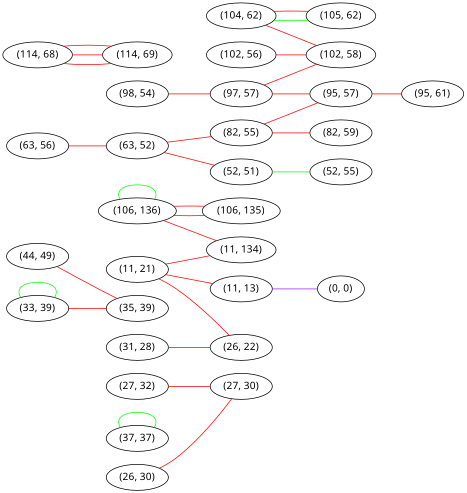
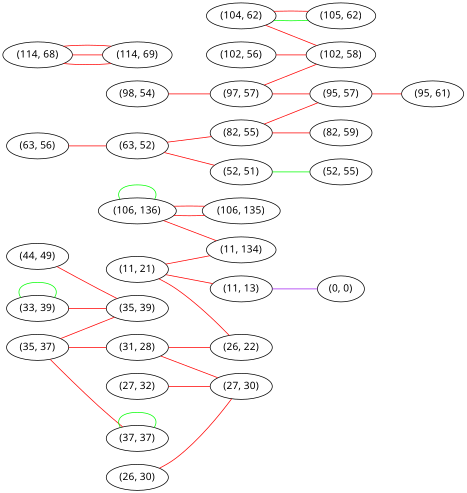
node "(35, 37)": added
edge "(31, 28)" -- "(27, 30)": added
